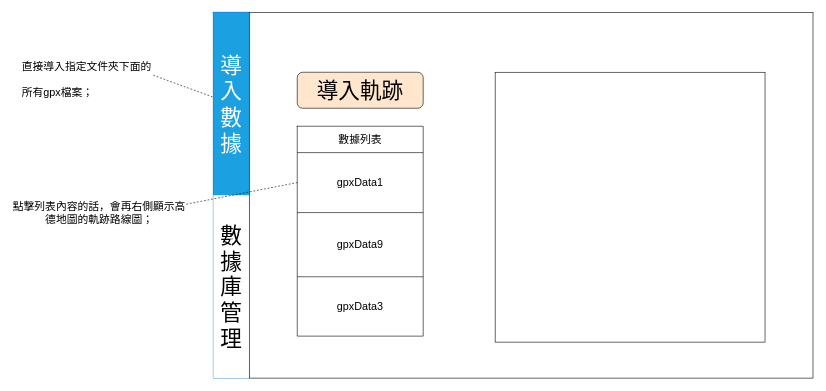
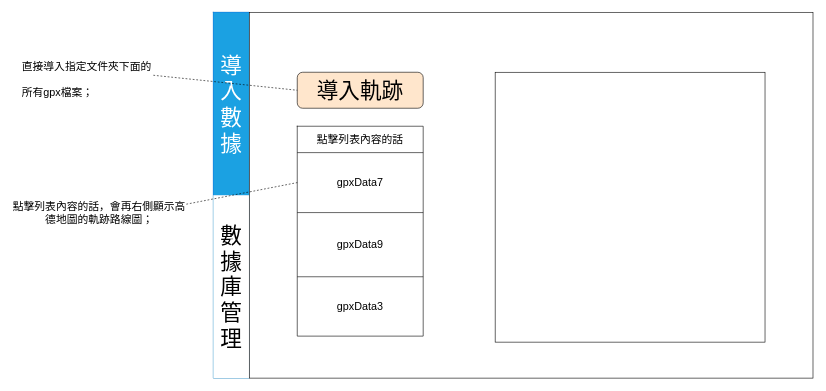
edge "直接導入指定文件夾下面的所有gpx檔案；" -- "導入數據": now "直接導入指定文件夾下面的所有gpx檔案；" -- "導入軌跡"
node "數據列表": label "數據列表" -> "點擊列表內容的話"
node "gpxData1": label "gpxData1" -> "gpxData7"
